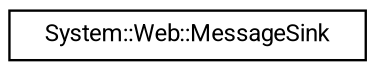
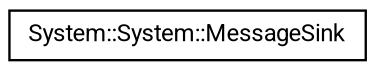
node "System::Web::MessageSink": label "System::Web::MessageSink" -> "System::System::MessageSink"
